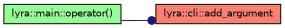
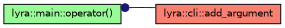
edge "lyra::main::operator()" -> "lyra::cli::add_argument": reversed
